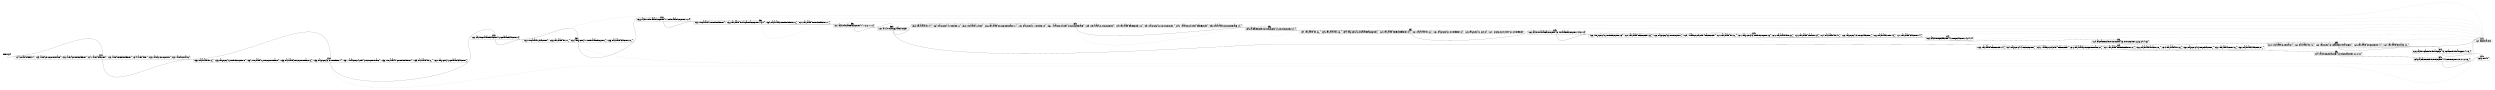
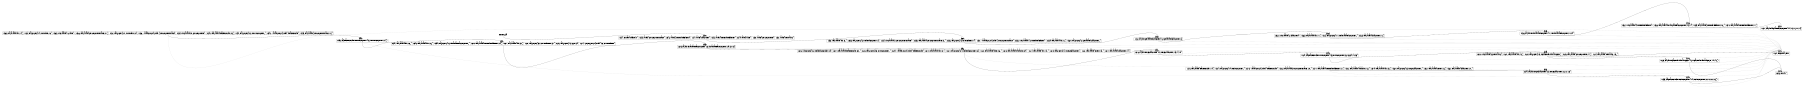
node "12572: if[v13](true-block:3589,false-block:3590)": removed
